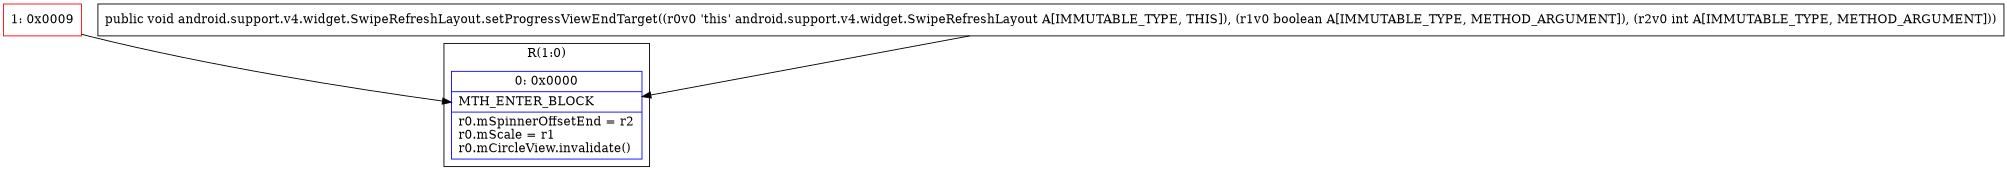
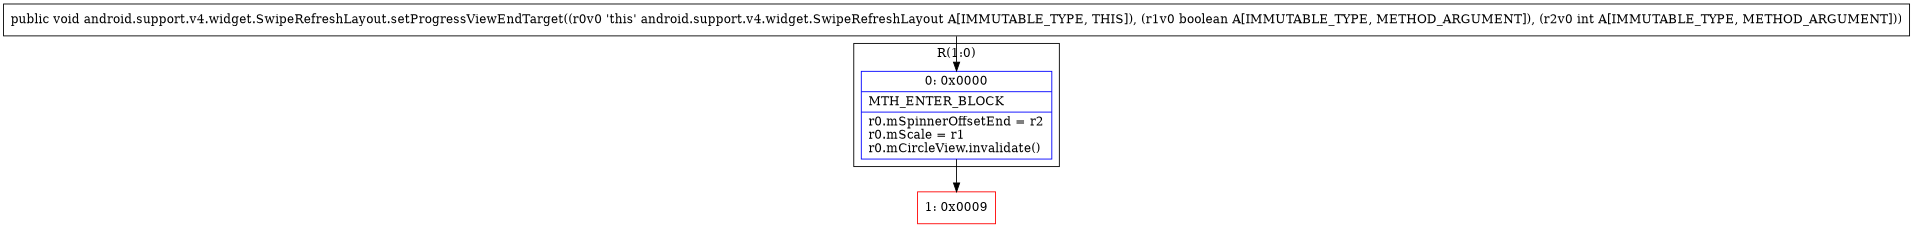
edge "1: 0x0009" -> "0: 0x0000": reversed
